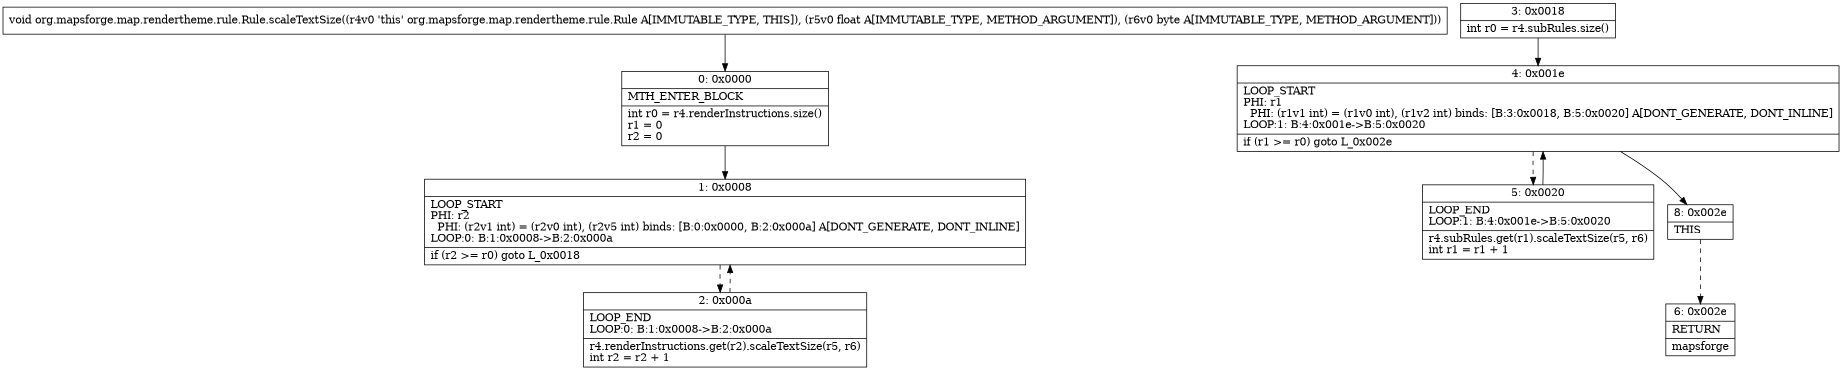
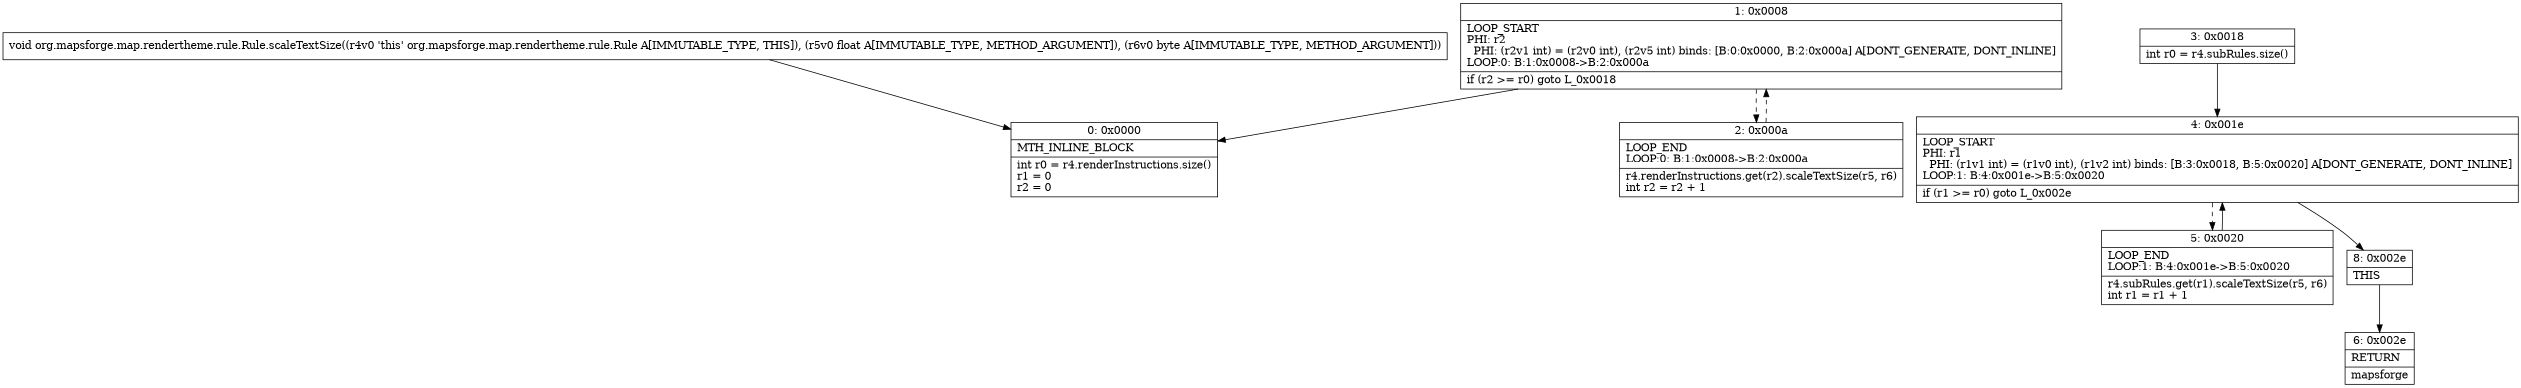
node "0: 0x0000": text "MTH_ENTER_BLOCK" -> "MTH_INLINE_BLOCK"
edge "0: 0x0000" -> "1: 0x0008": reversed
edge "8: 0x002e" -> "6: 0x002e": style dashed -> solid
